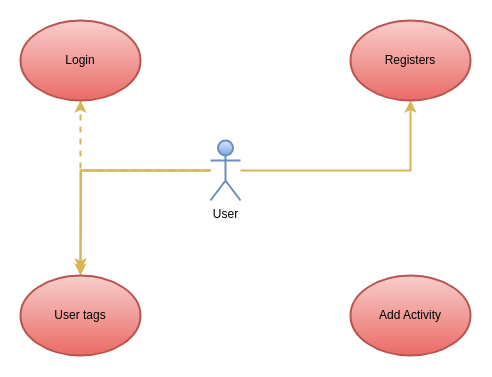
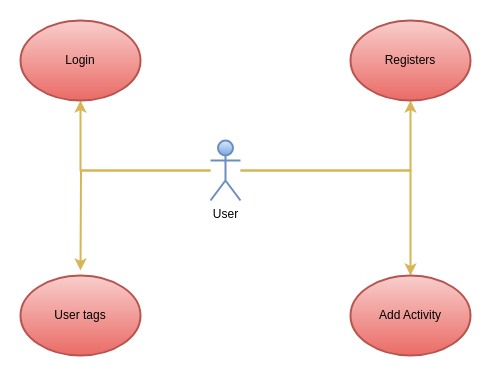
edge "User" -> "Login": style dashed -> solid
edge "User" -> "User tags": now "User" -> "Add Activity"
